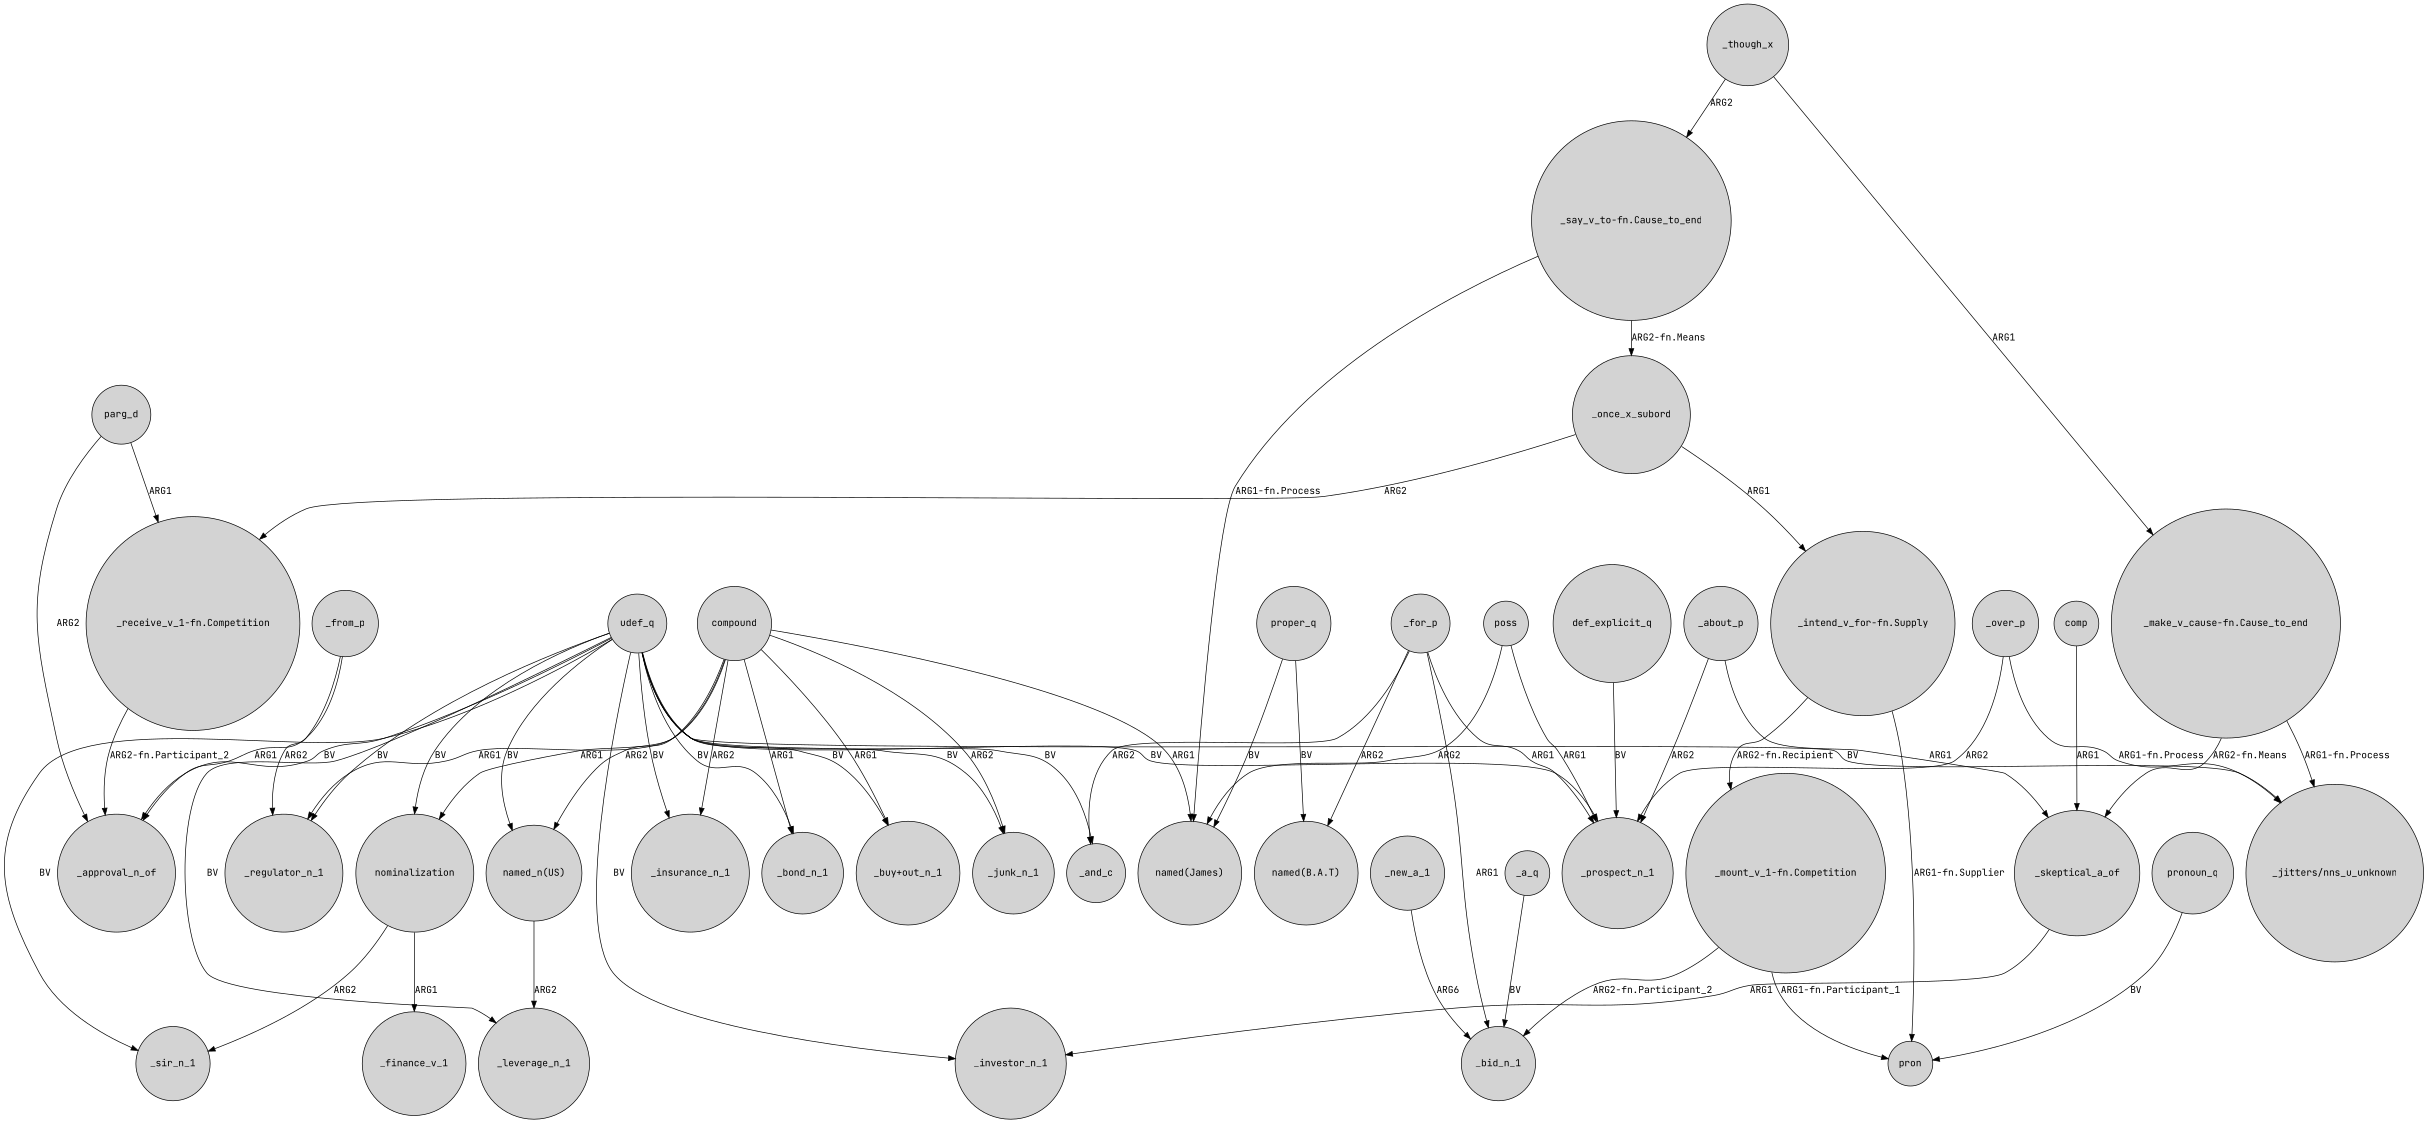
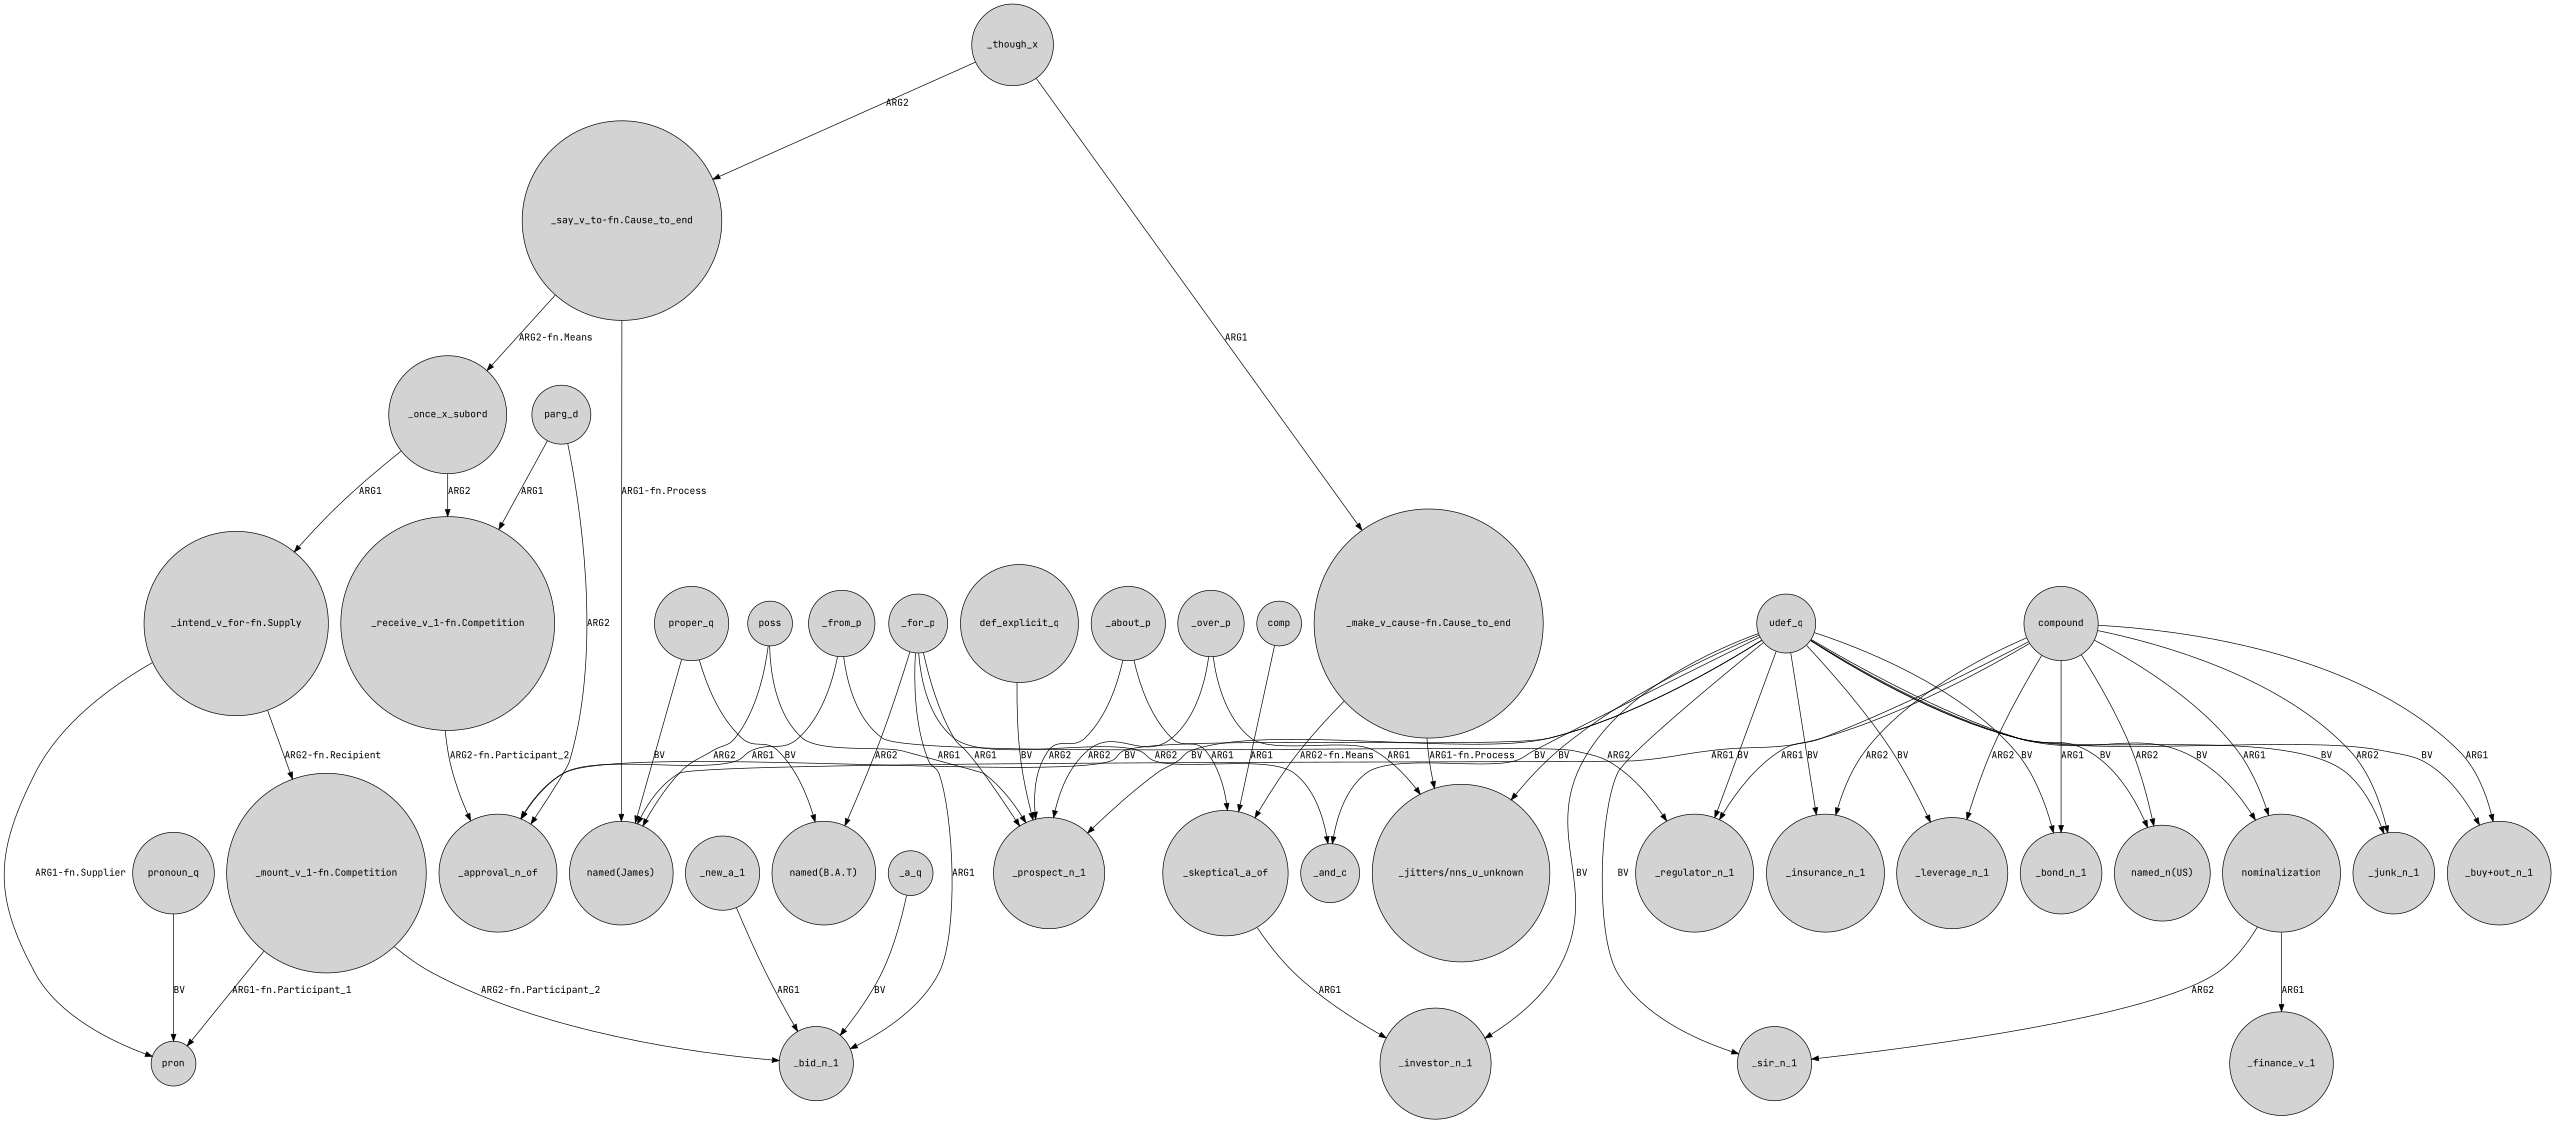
edge "_over_p" -> "_jitters/nns_u_unknown": label "ARG1-fn.Process" -> "ARG1"
edge "named_n(US)" -> "_leverage_n_1": now "compound" -> "_leverage_n_1"
edge "_new_a_1" -> "_bid_n_1": label "ARG6" -> "ARG1"
